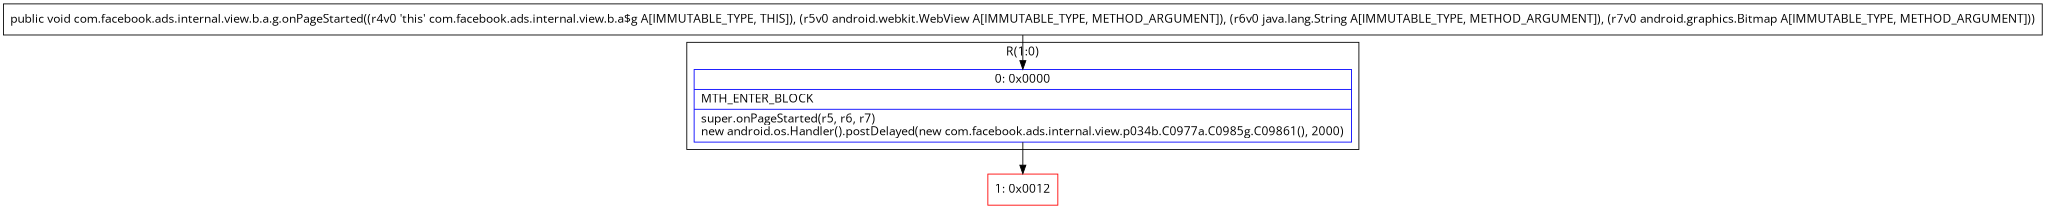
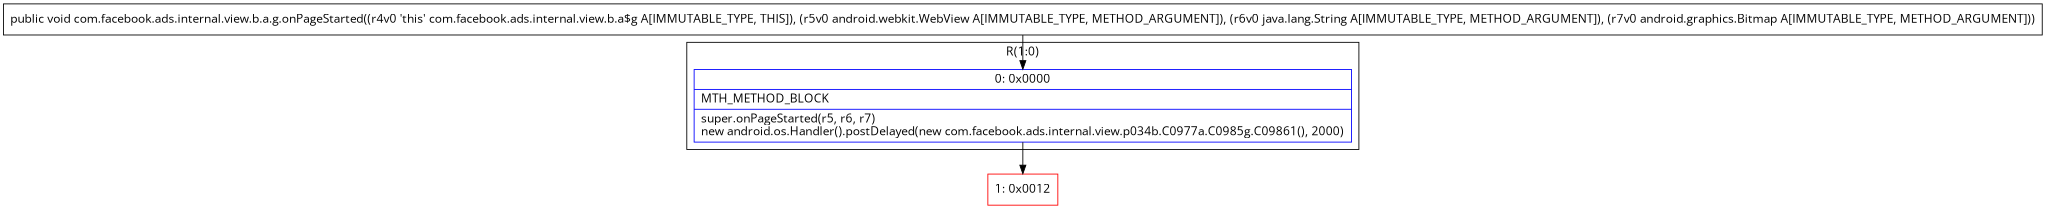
node "0: 0x0000": text "MTH_ENTER_BLOCK" -> "MTH_METHOD_BLOCK"
